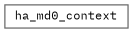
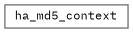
node "ha_md0_context": label "ha_md0_context" -> "ha_md5_context"
